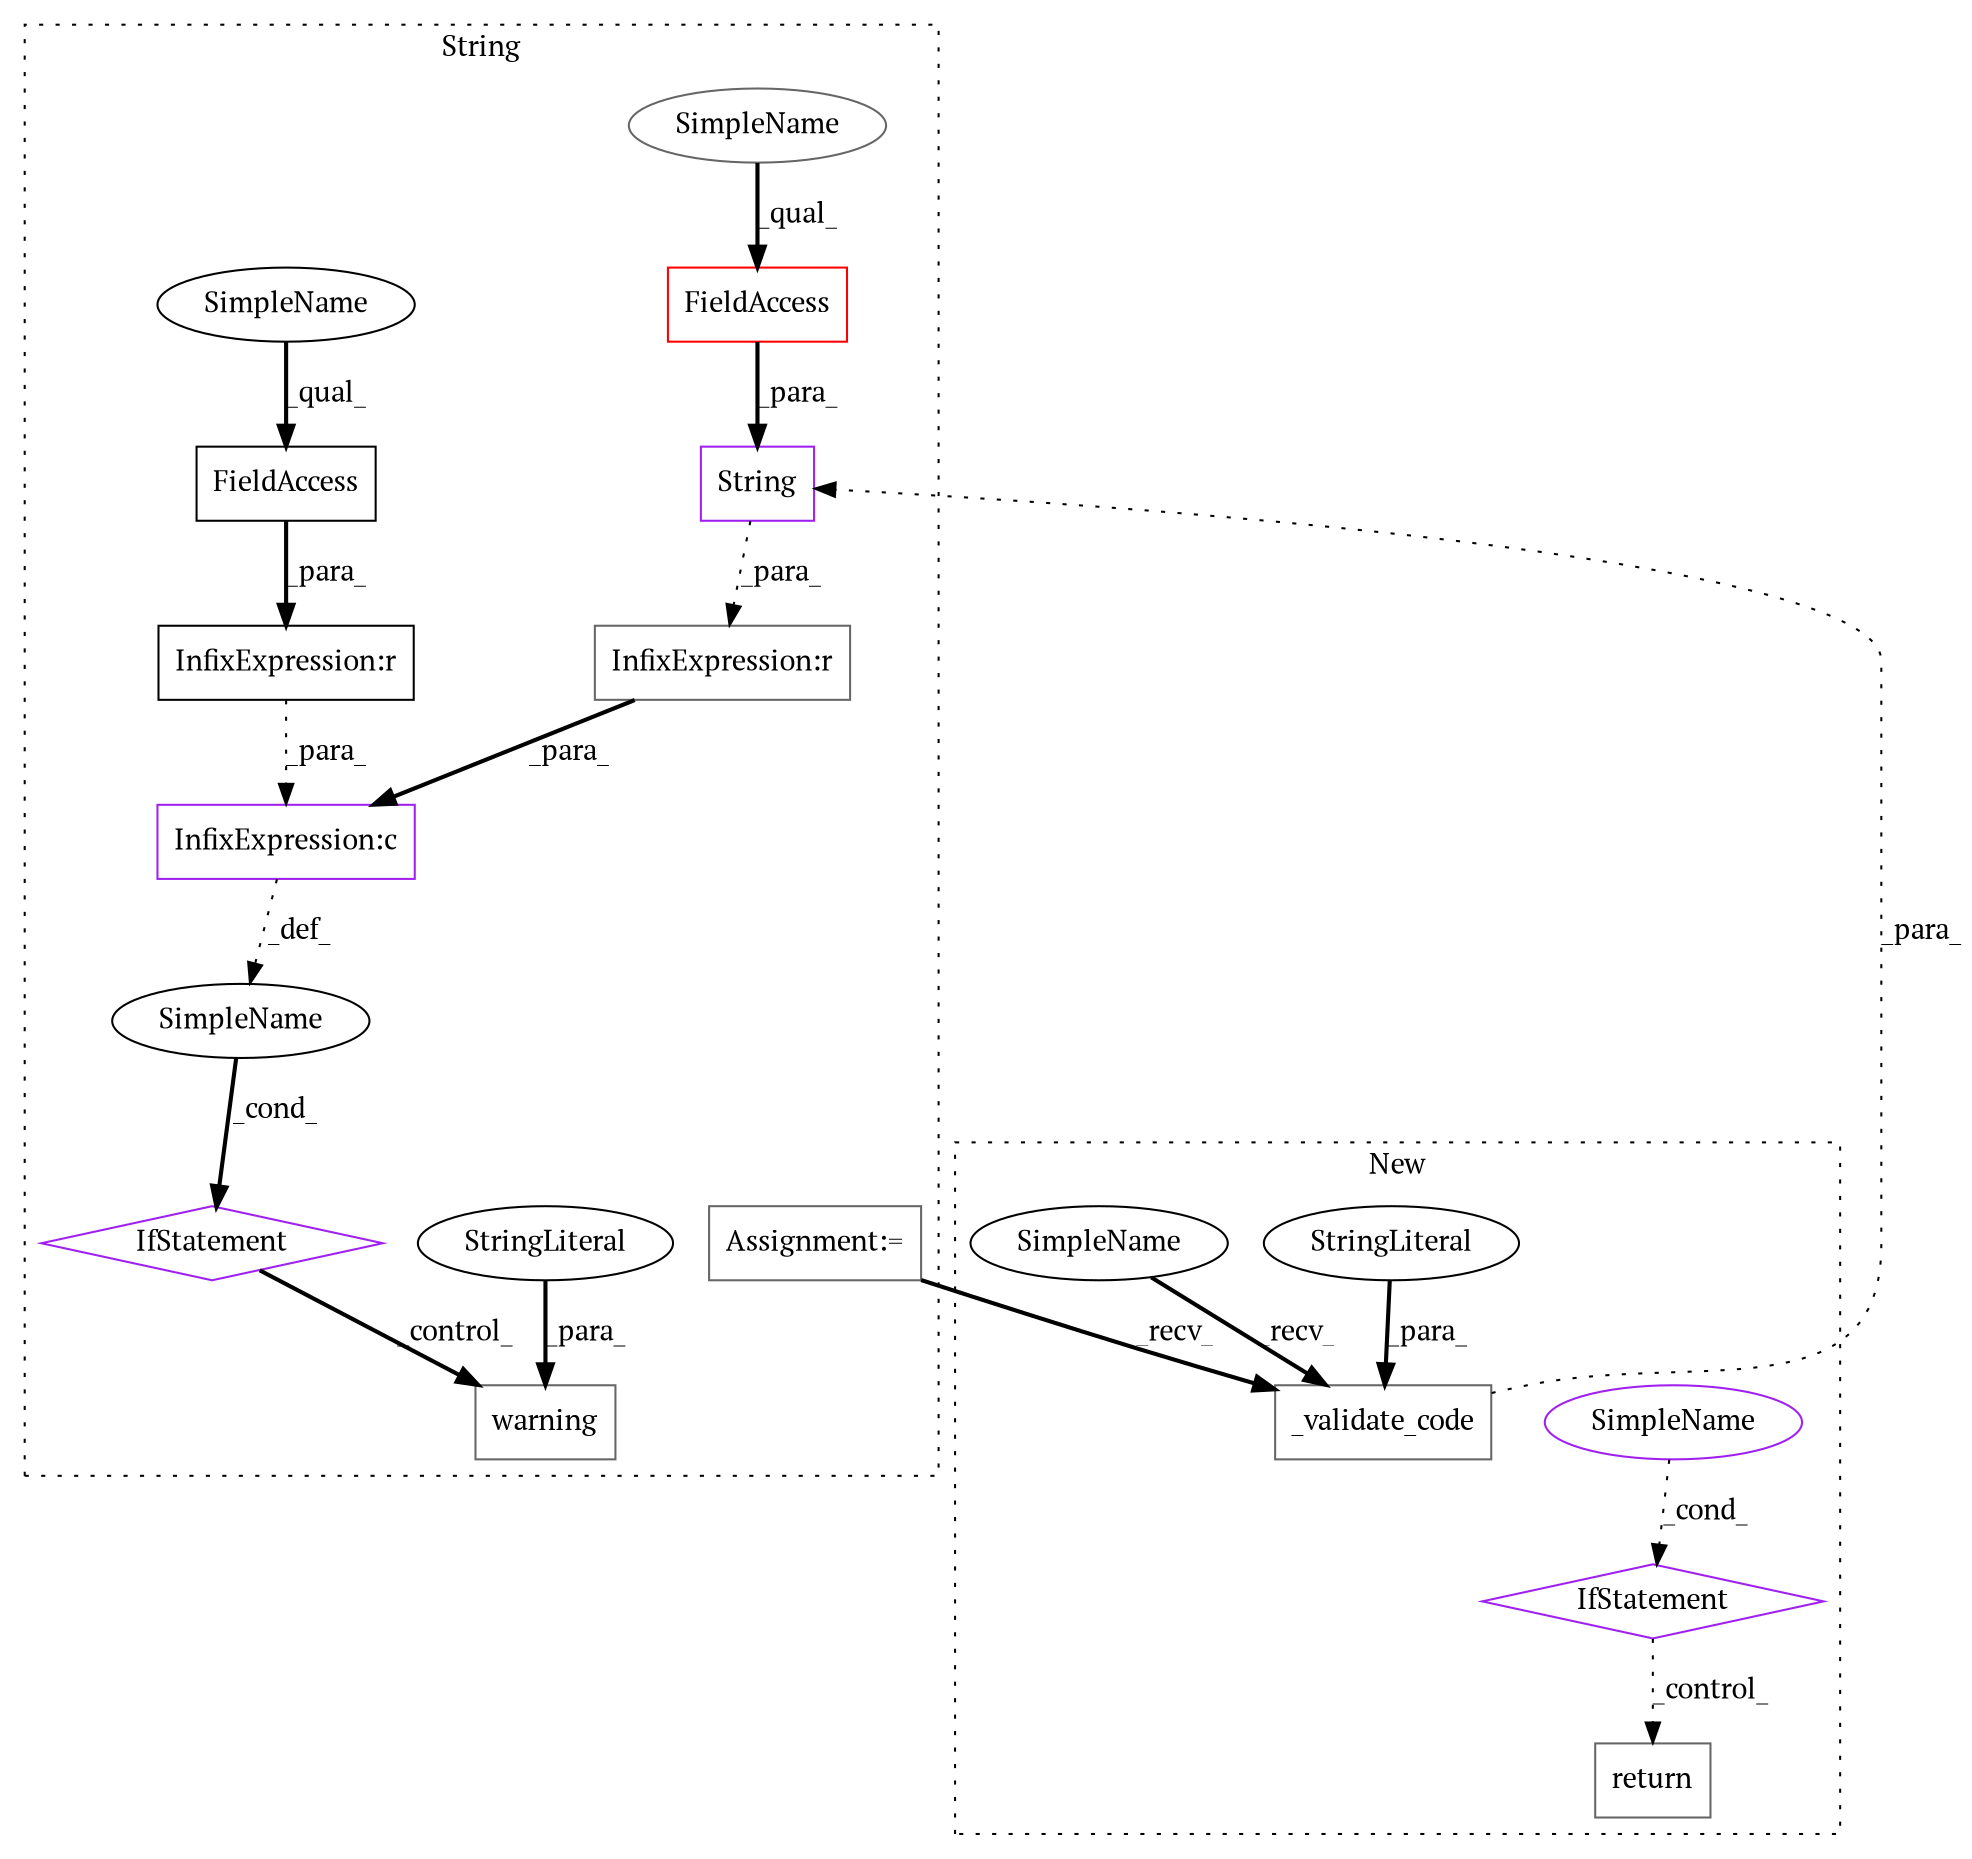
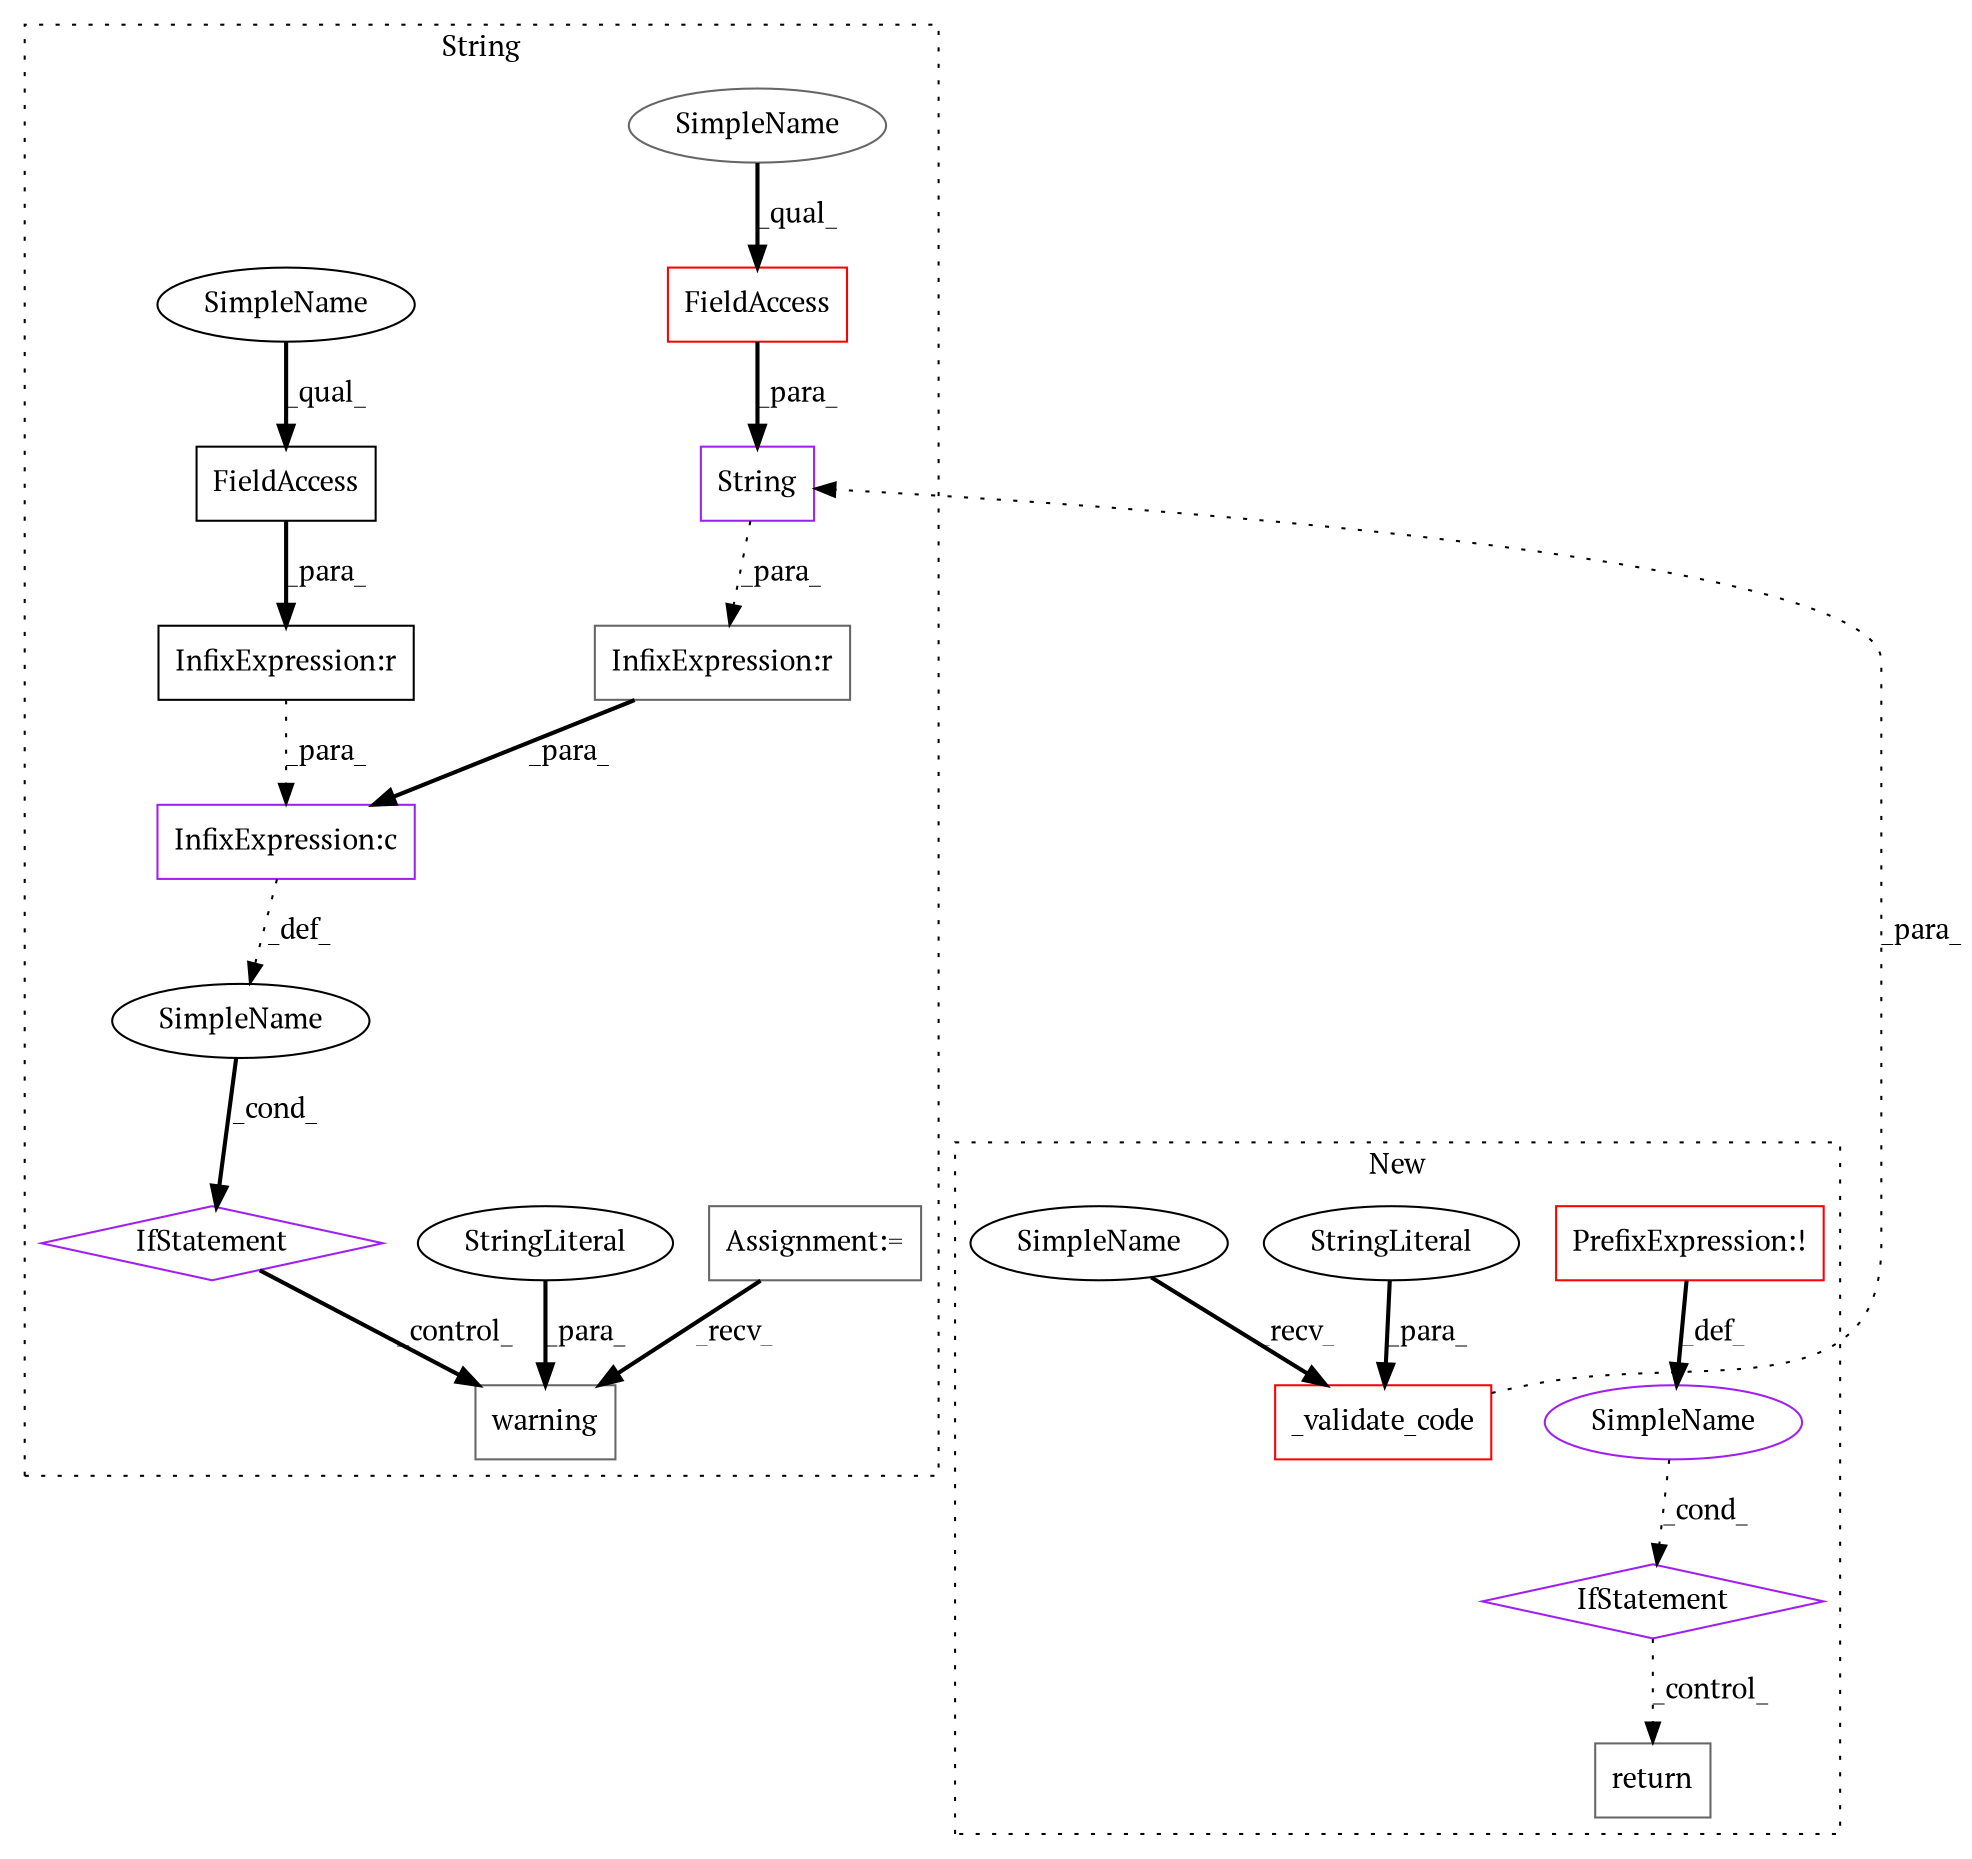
node "PrefixExpression:!": added
edge "Assignment:=" -> "_validate_code": now "Assignment:=" -> "warning"
node "_validate_code": color gray40 -> red
